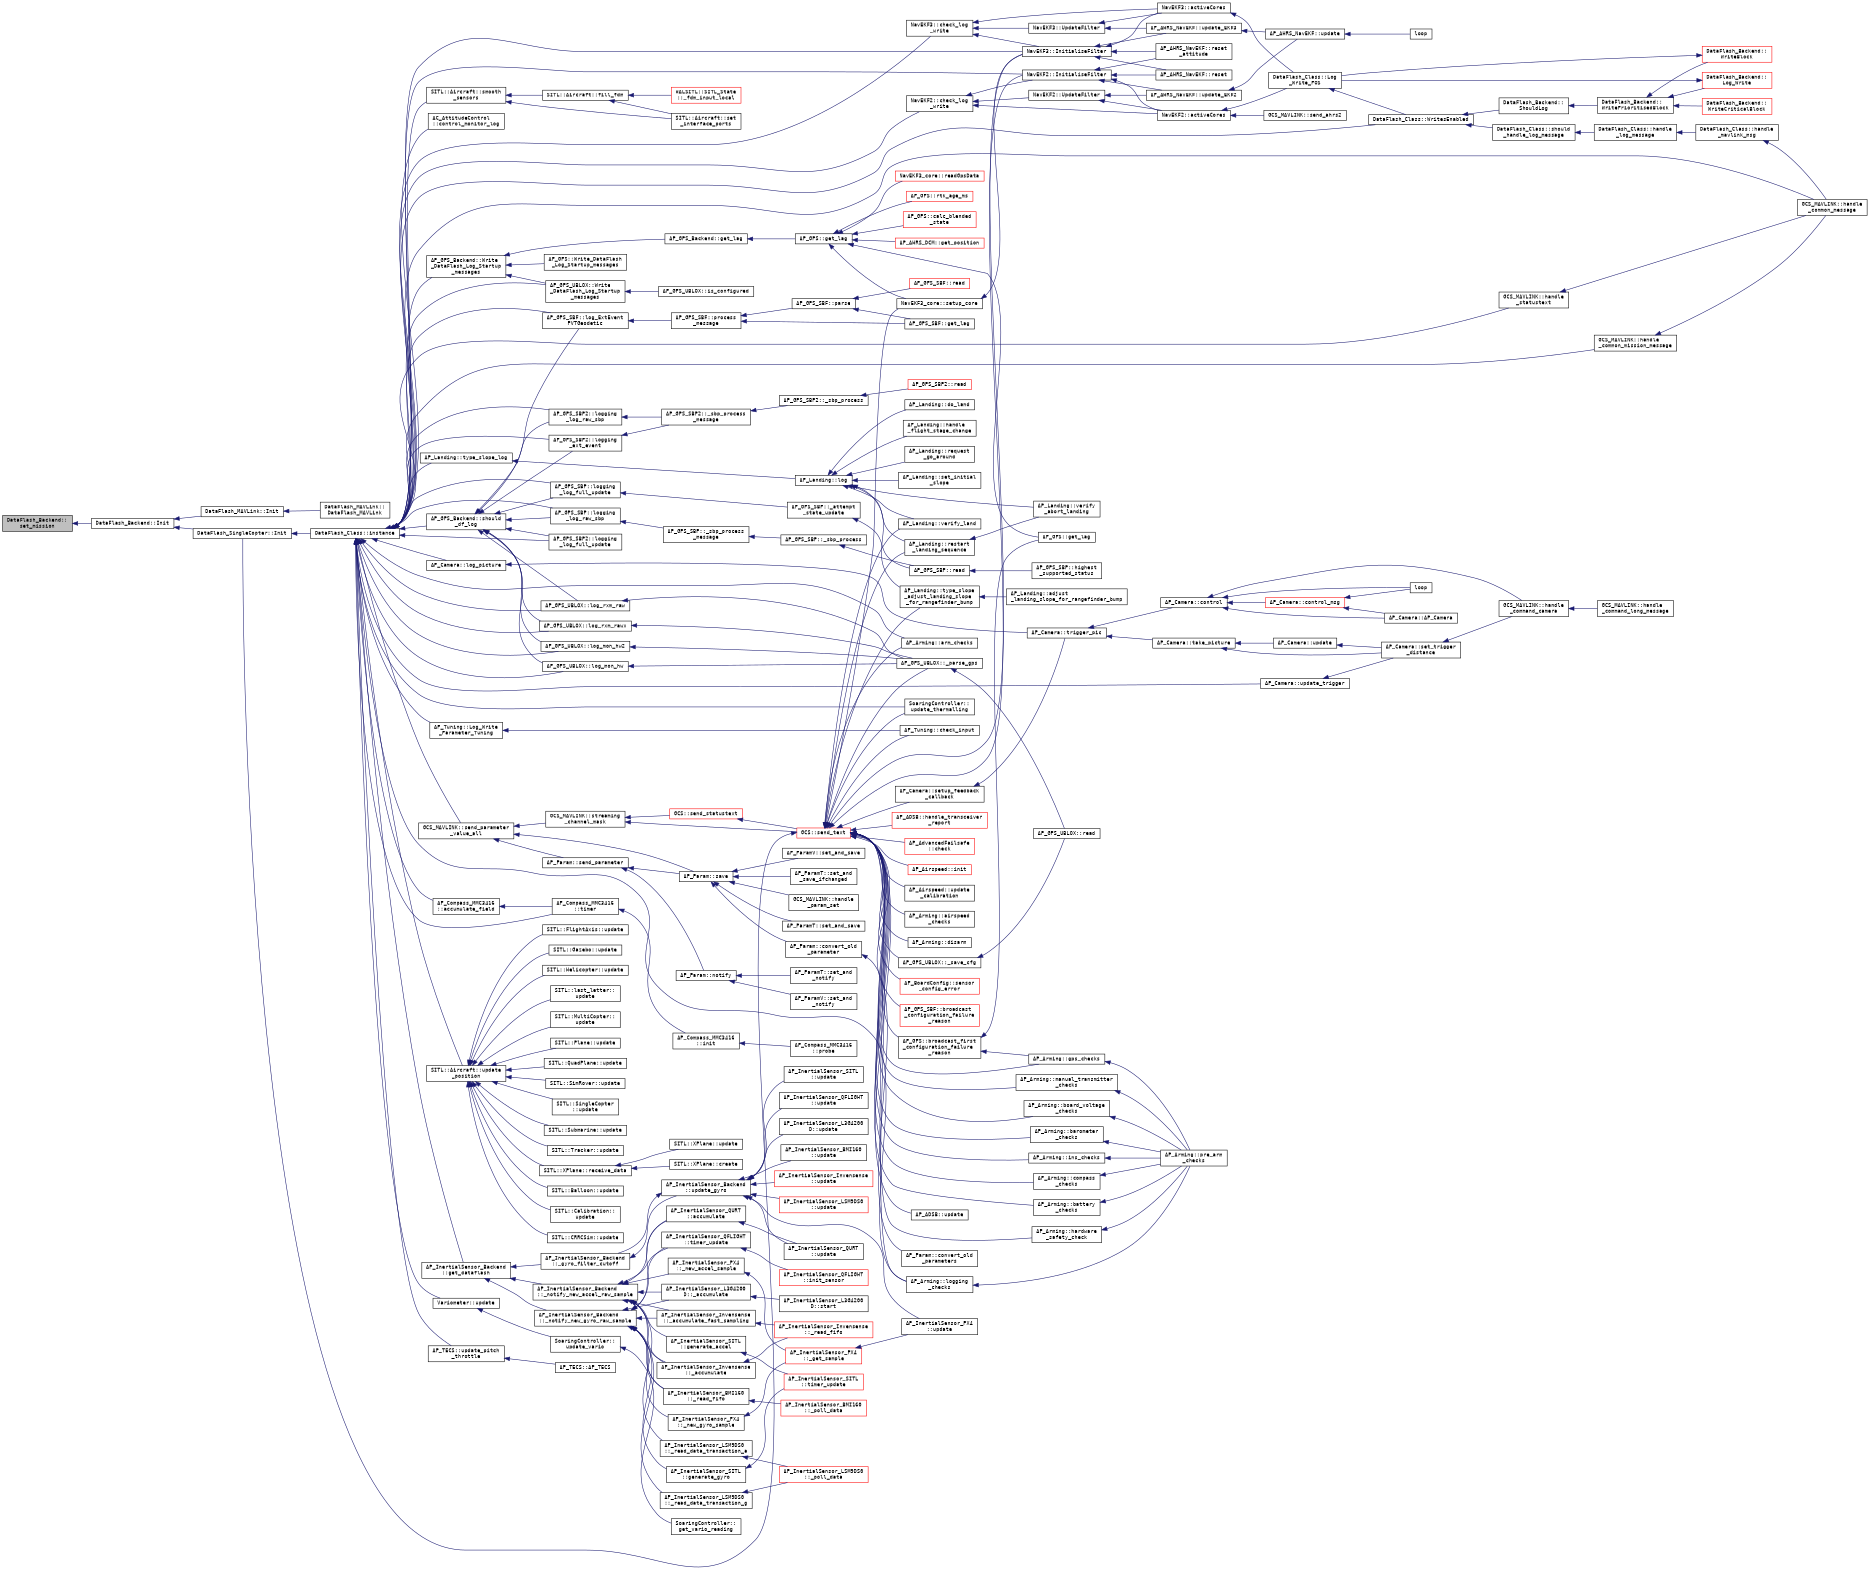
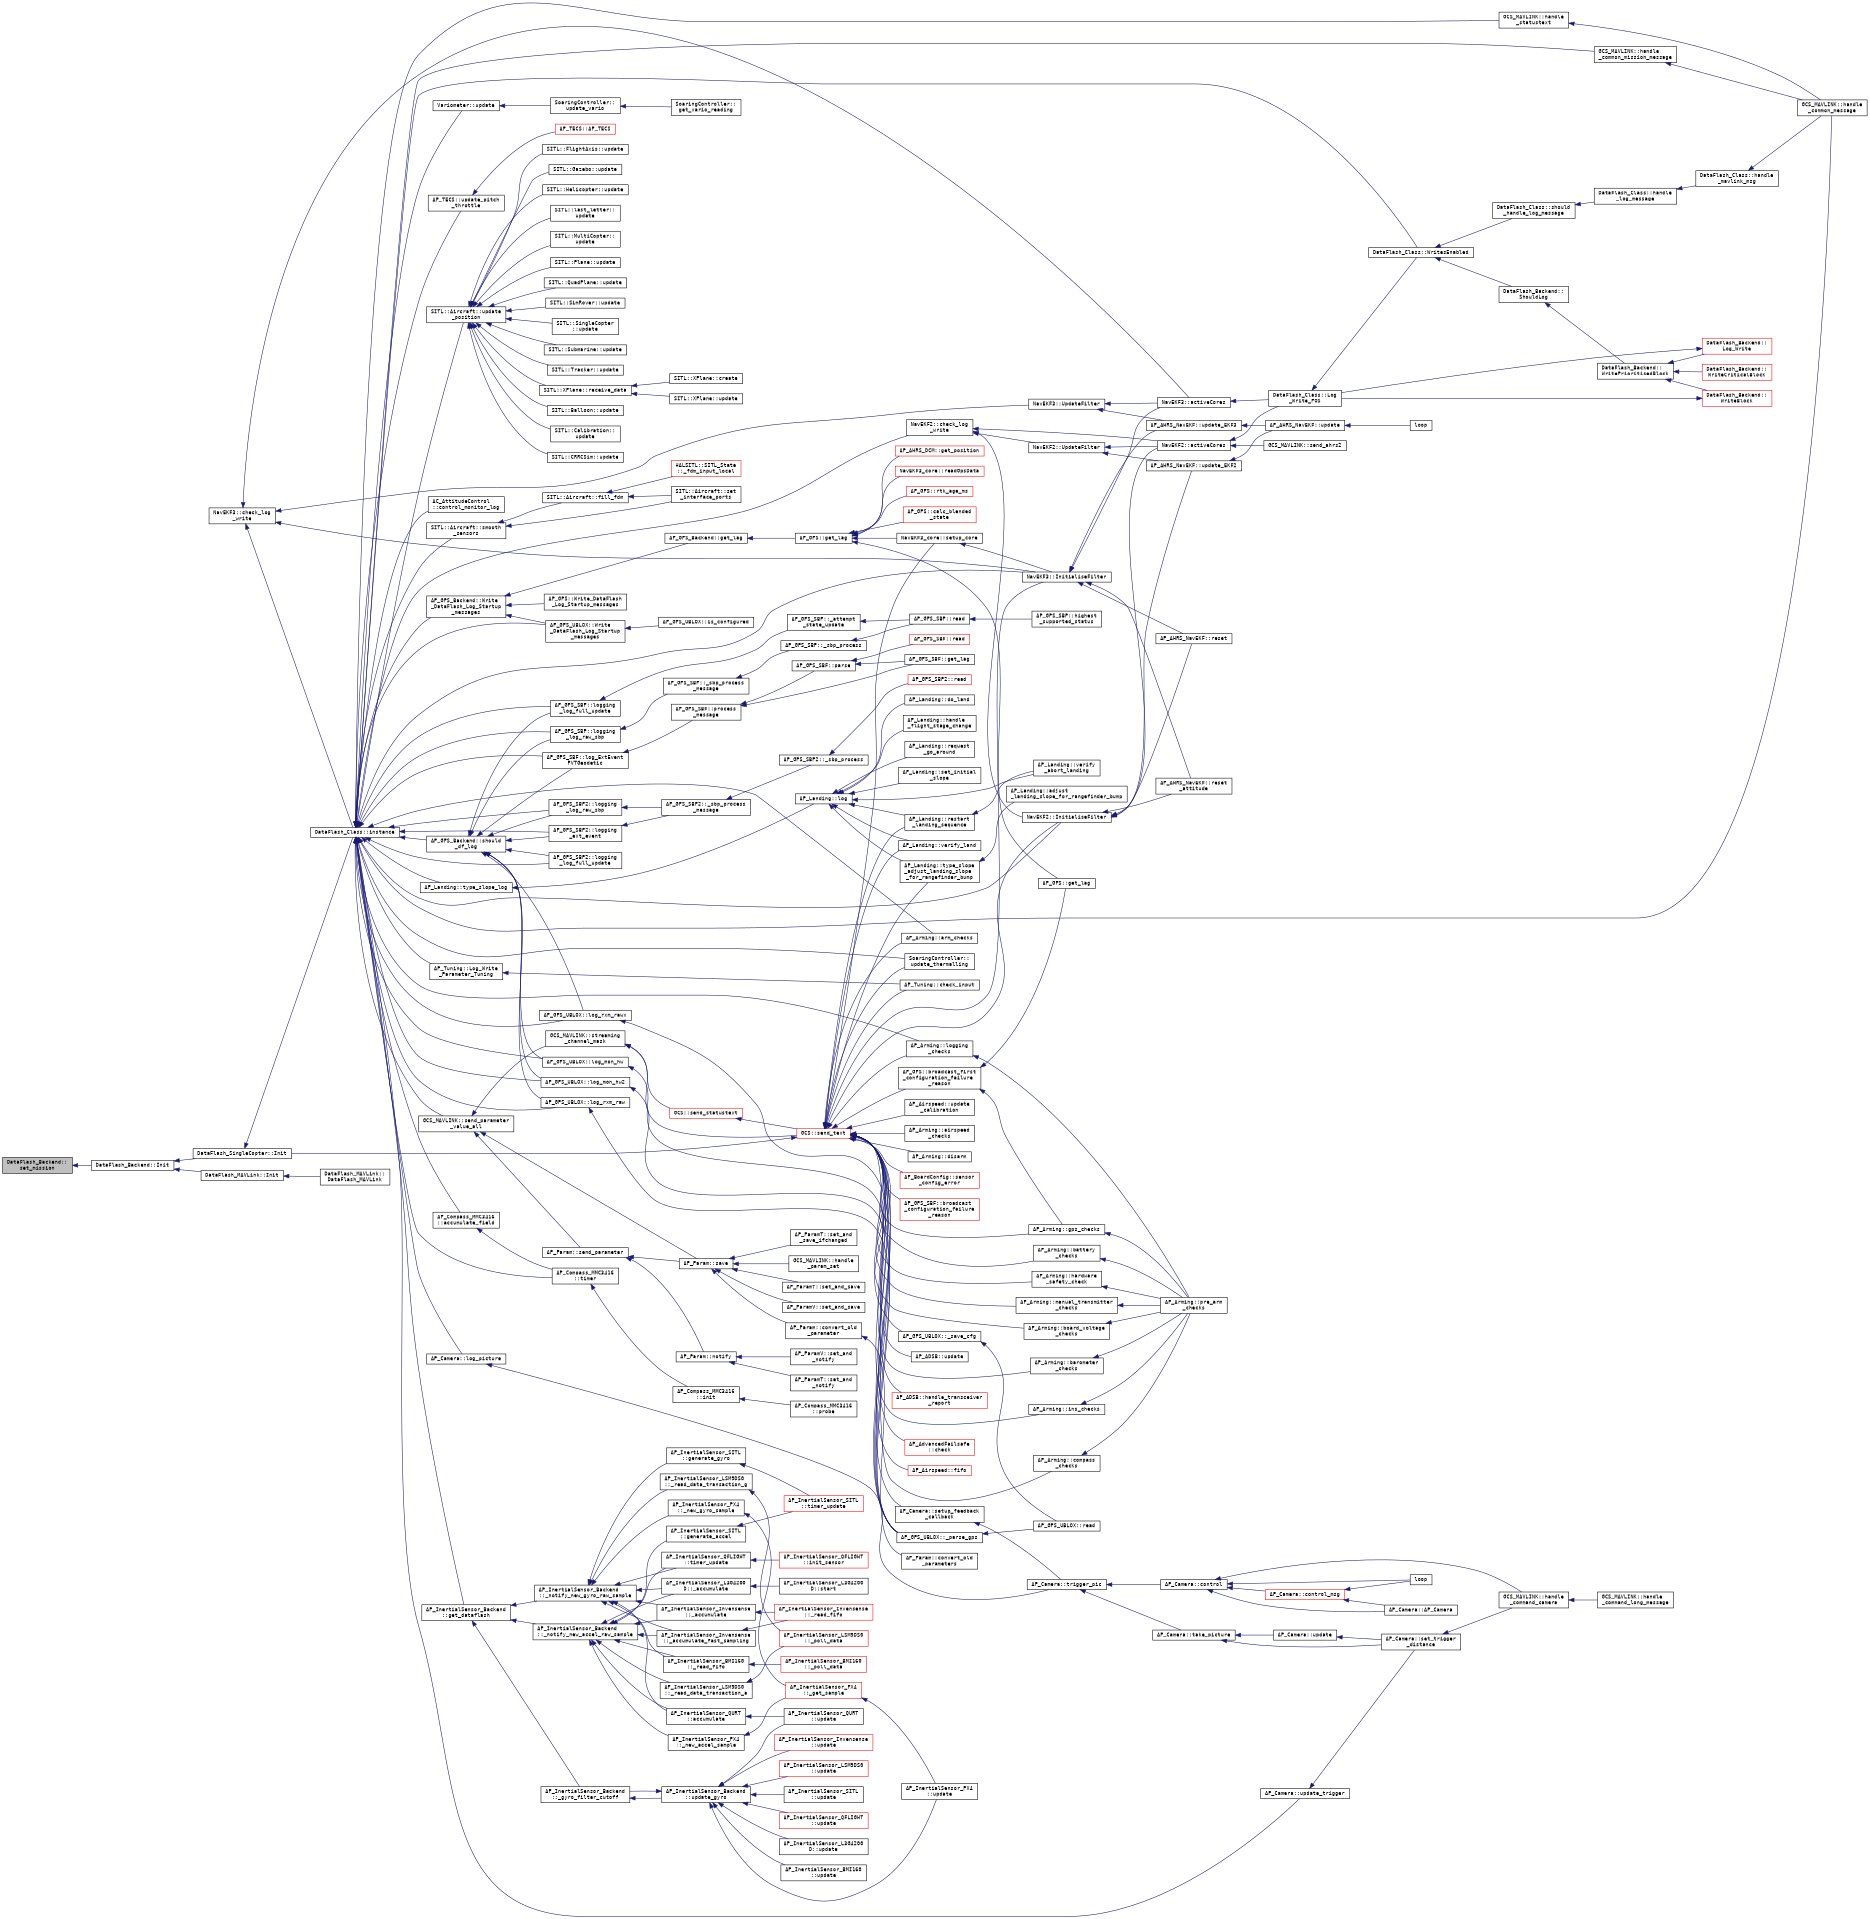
edge "NavEKF3::check_log _write" -> "DataFlash_Class::instance": reversed
node "AP_Airspeed::init": label "AP_Airspeed::init" -> "AP_Airspeed::fifo"
node "AP_InertialSensor_QFLIGHT ::update": color black -> red
node "AP_TECS::AP_TECS": color black -> red
